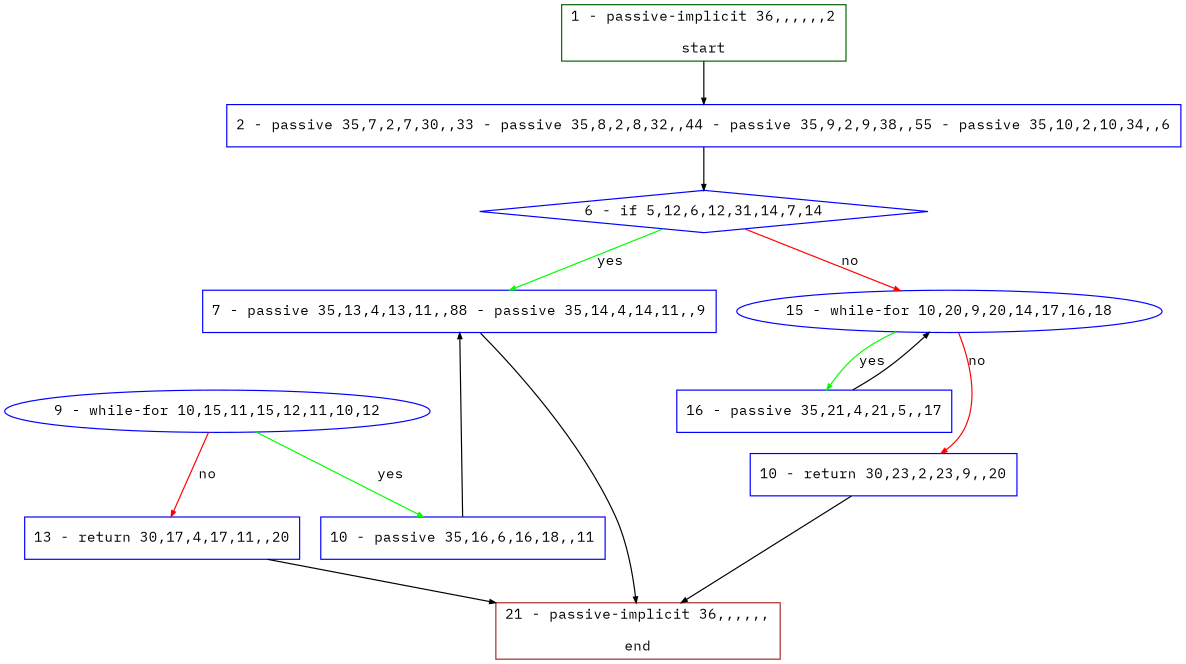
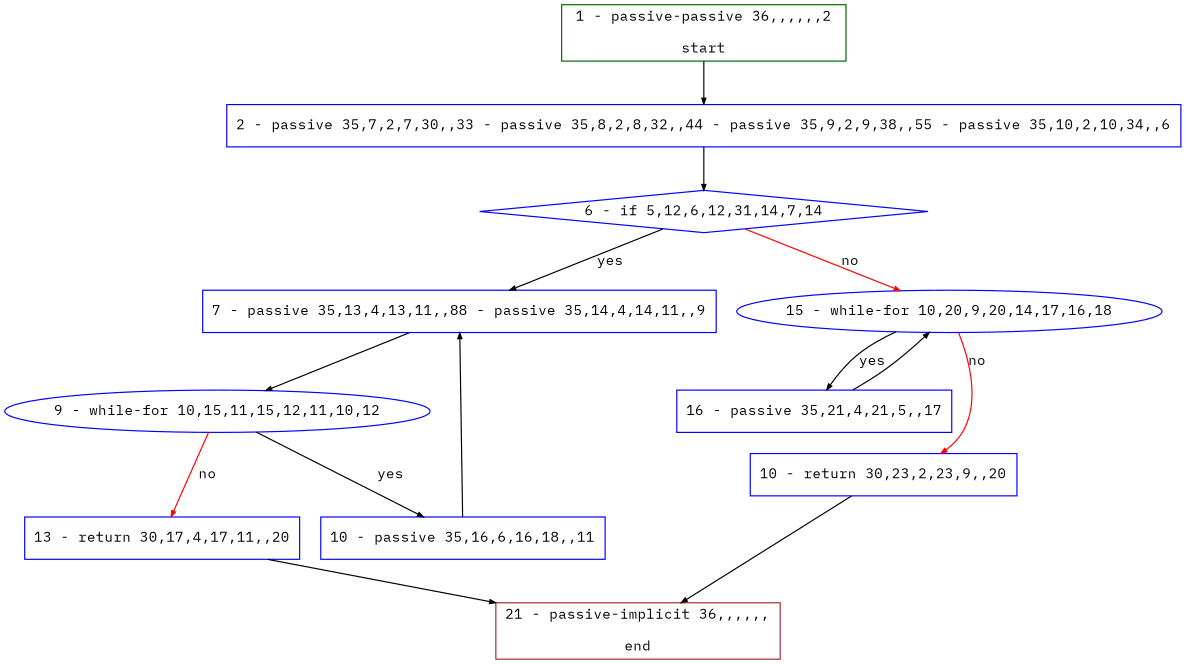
node "1 - passive-implicit 36,,,,,,2 start": label "1 - passive-implicit 36,,,,,,2 start" -> "1 - passive-passive 36,,,,,,2 start"
edge "6 - if 5,12,6,12,31,14,7,14" -> "7 - passive 35,13,4,13,11,,88 - passive 35,14,4,14,11,,9": color #00ff00 -> #000000
edge "15 - while-for 10,20,9,20,14,17,16,18" -> "16 - passive 35,21,4,21,5,,17": color #00ff00 -> #000000
edge "7 - passive 35,13,4,13,11,,88 - passive 35,14,4,14,11,,9" -> "21 - passive-implicit 36,,,,,, end": now "7 - passive 35,13,4,13,11,,88 - passive 35,14,4,14,11,,9" -> "9 - while-for 10,15,11,15,12,11,10,12"
edge "9 - while-for 10,15,11,15,12,11,10,12" -> "10 - passive 35,16,6,16,18,,11": color #00ff00 -> #000000
